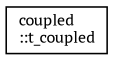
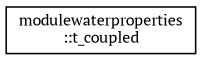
node "coupled ::t_coupled": label "coupled ::t_coupled" -> "modulewaterproperties ::t_coupled"
